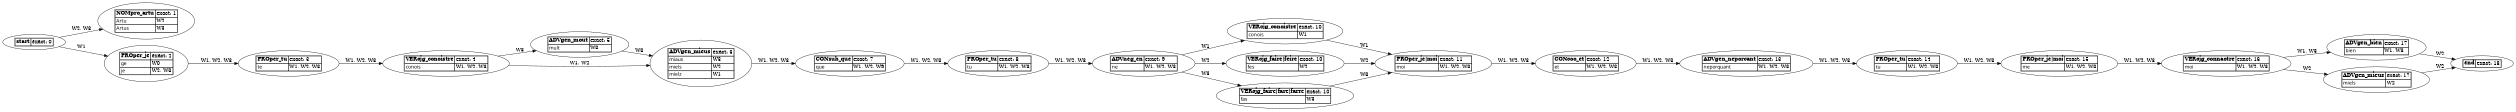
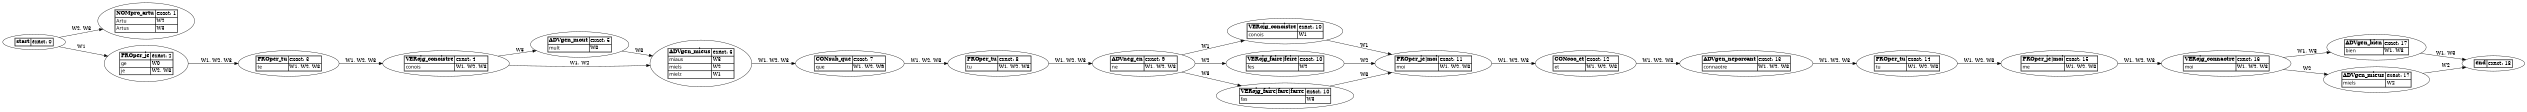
edge "ADVgen_bien" -> "end": label "W2" -> "W1, W3"
node "ADVgen_neporcant": text "neporquant" -> "connaotre"
